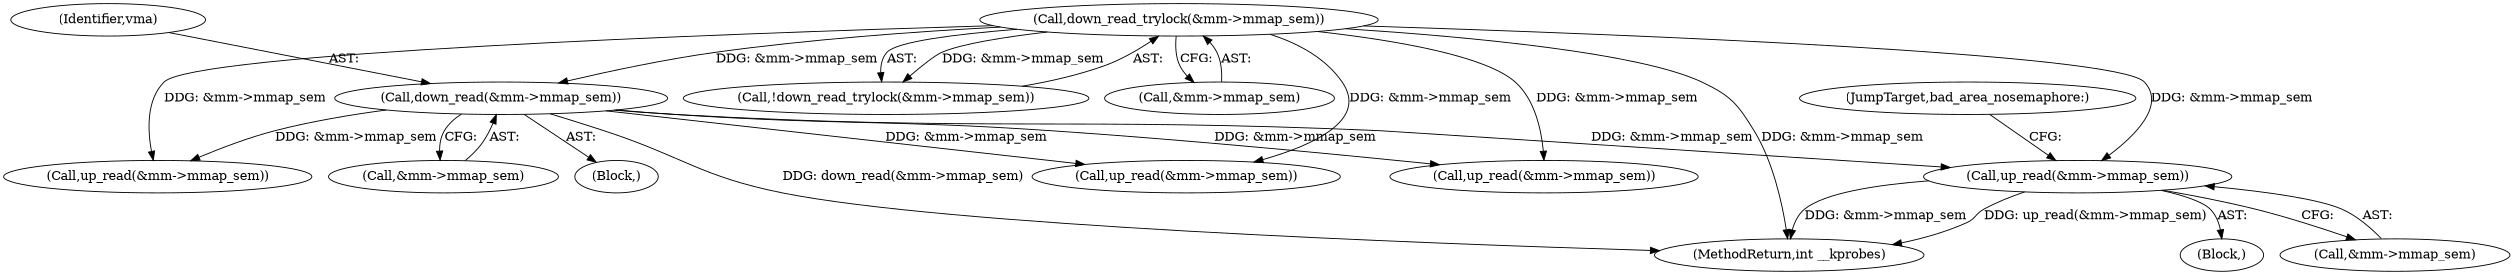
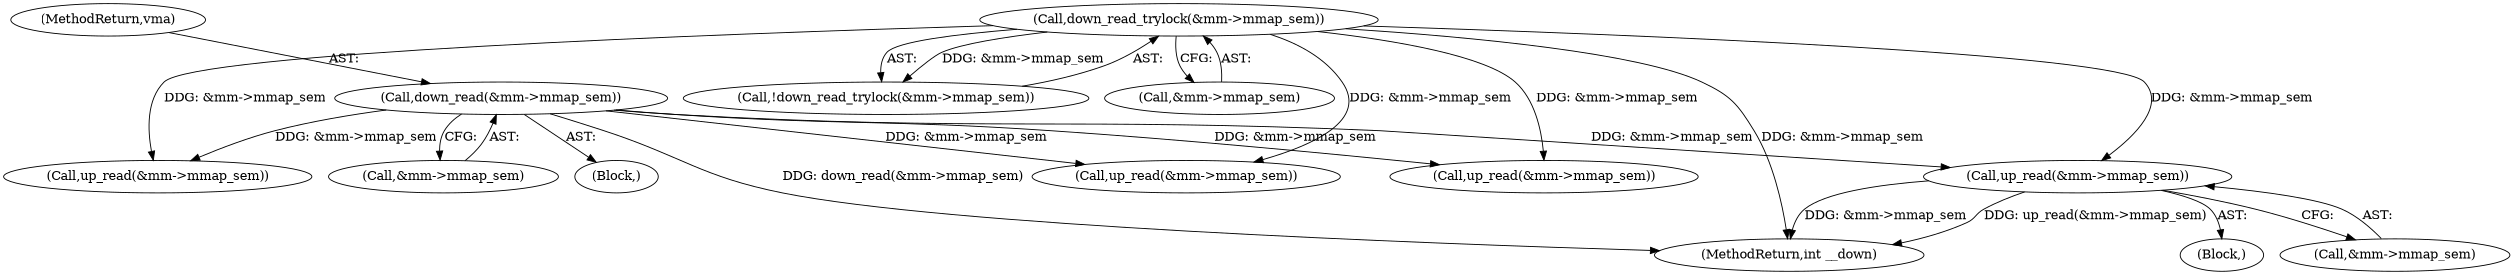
node "(Identifier,vma)": label "(Identifier,vma)" -> "(MethodReturn,vma)"
edge "(Call,down_read_trylock(&mm->mmap_sem))" -> "(Call,down_read(&mm->mmap_sem))": removed, label "DDG: &mm->mmap_sem"
node "(JumpTarget,bad_area_nosemaphore:)": removed
node "(MethodReturn,int __kprobes)": label "(MethodReturn,int __kprobes)" -> "(MethodReturn,int __down)"
